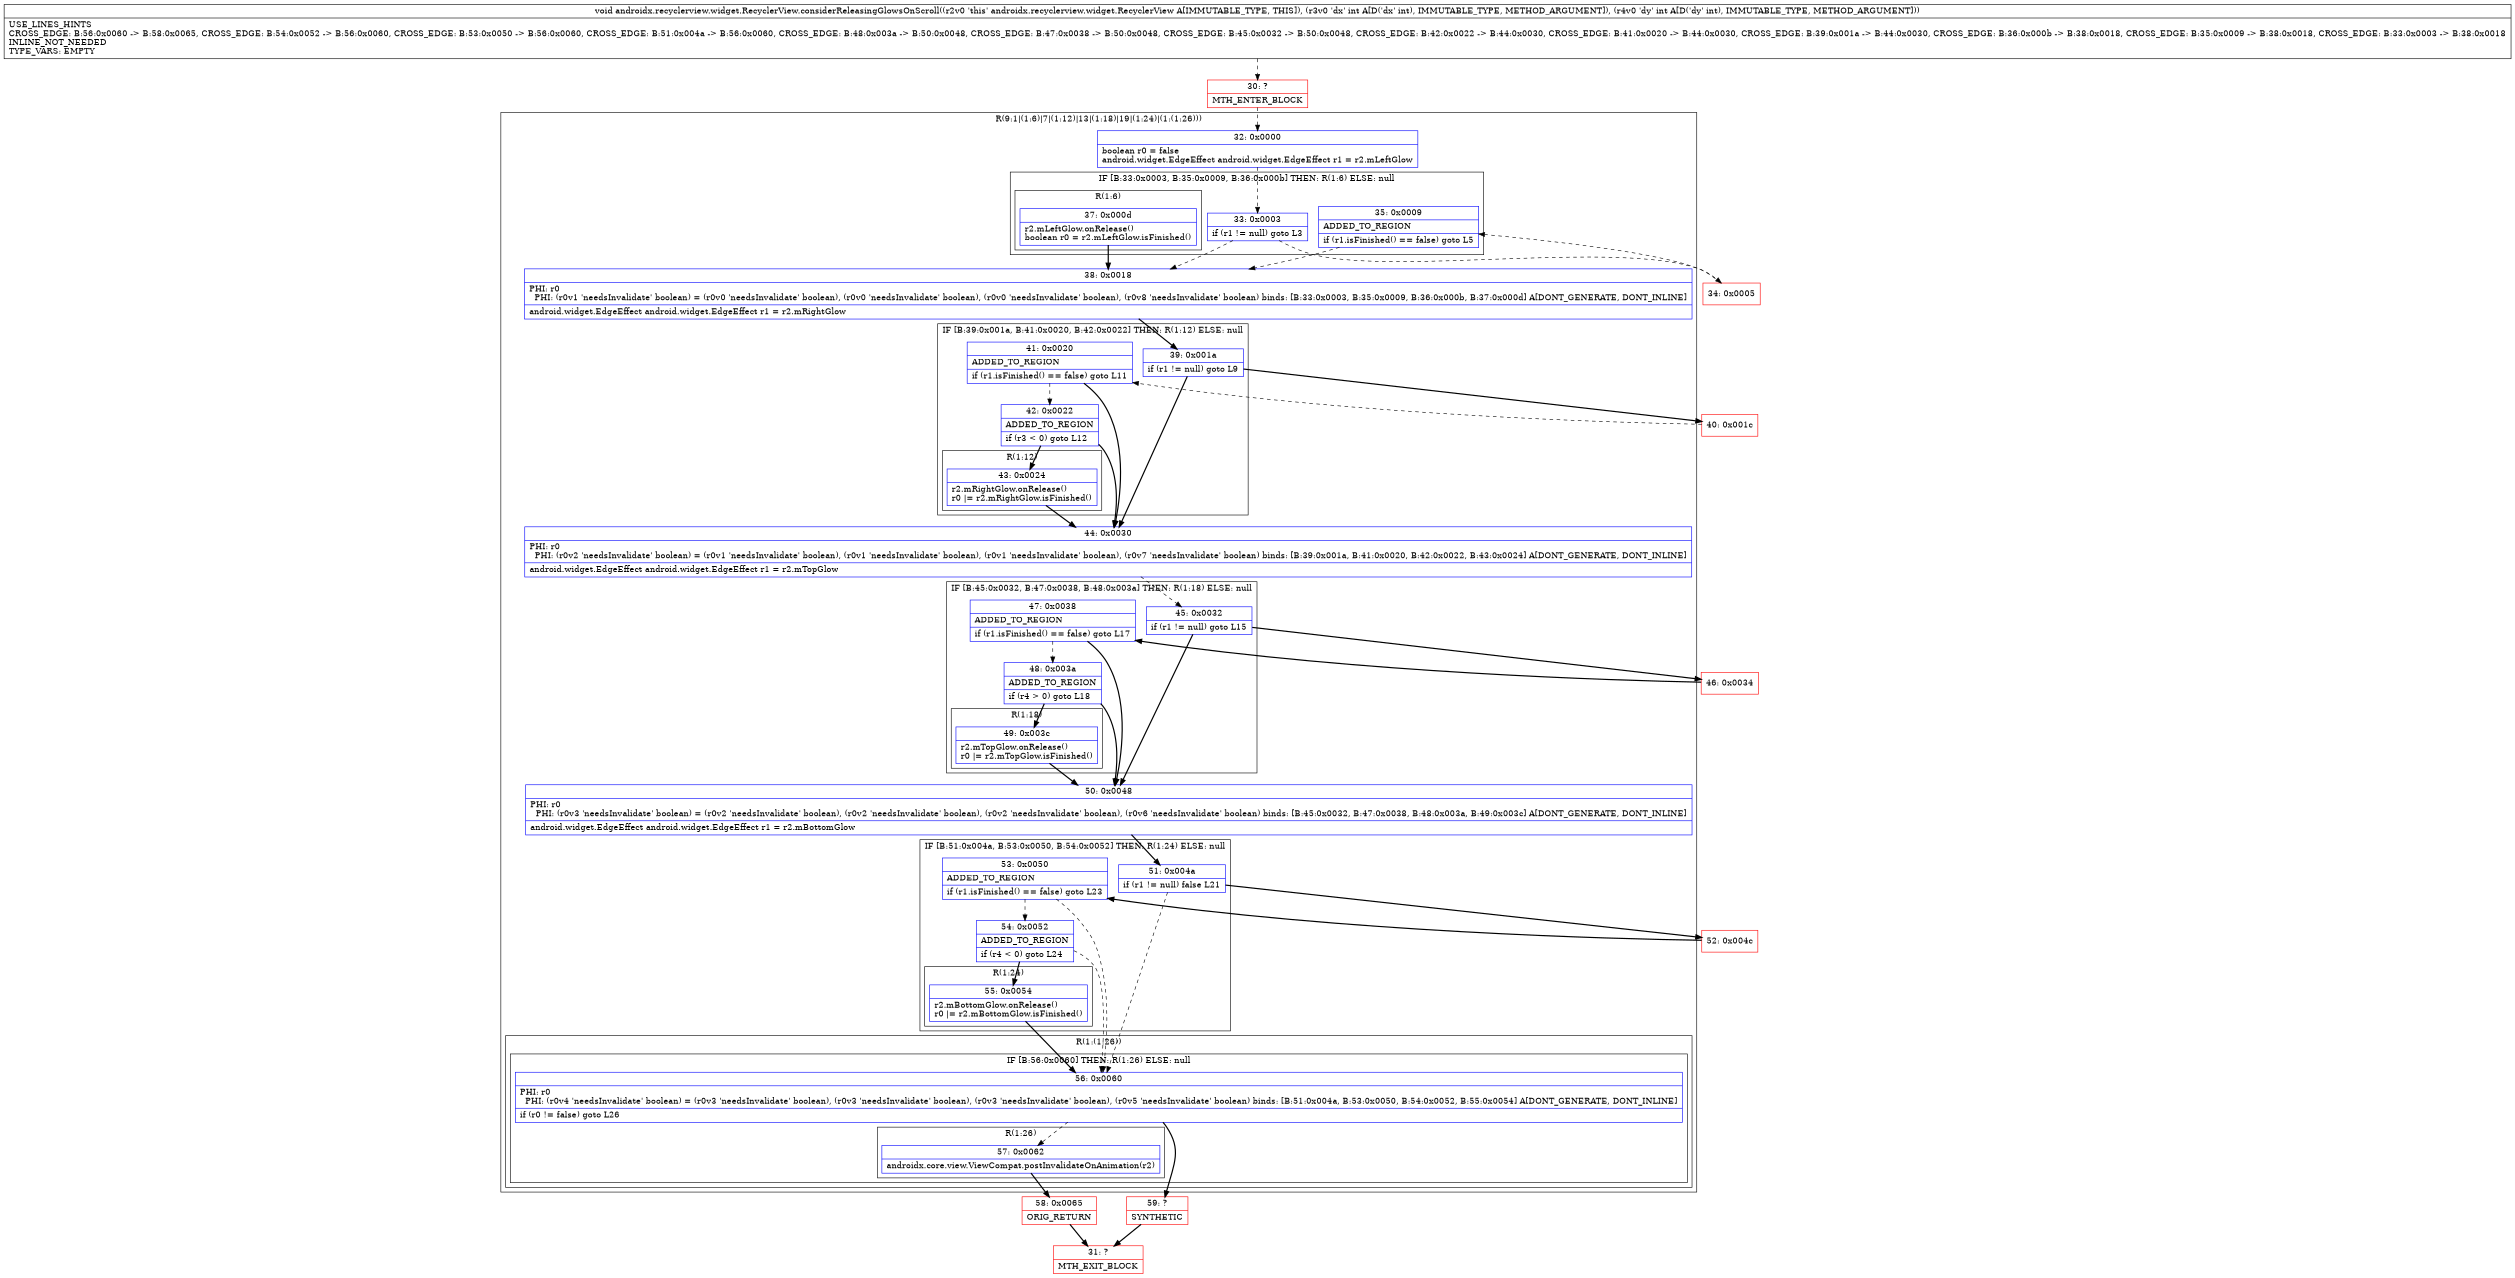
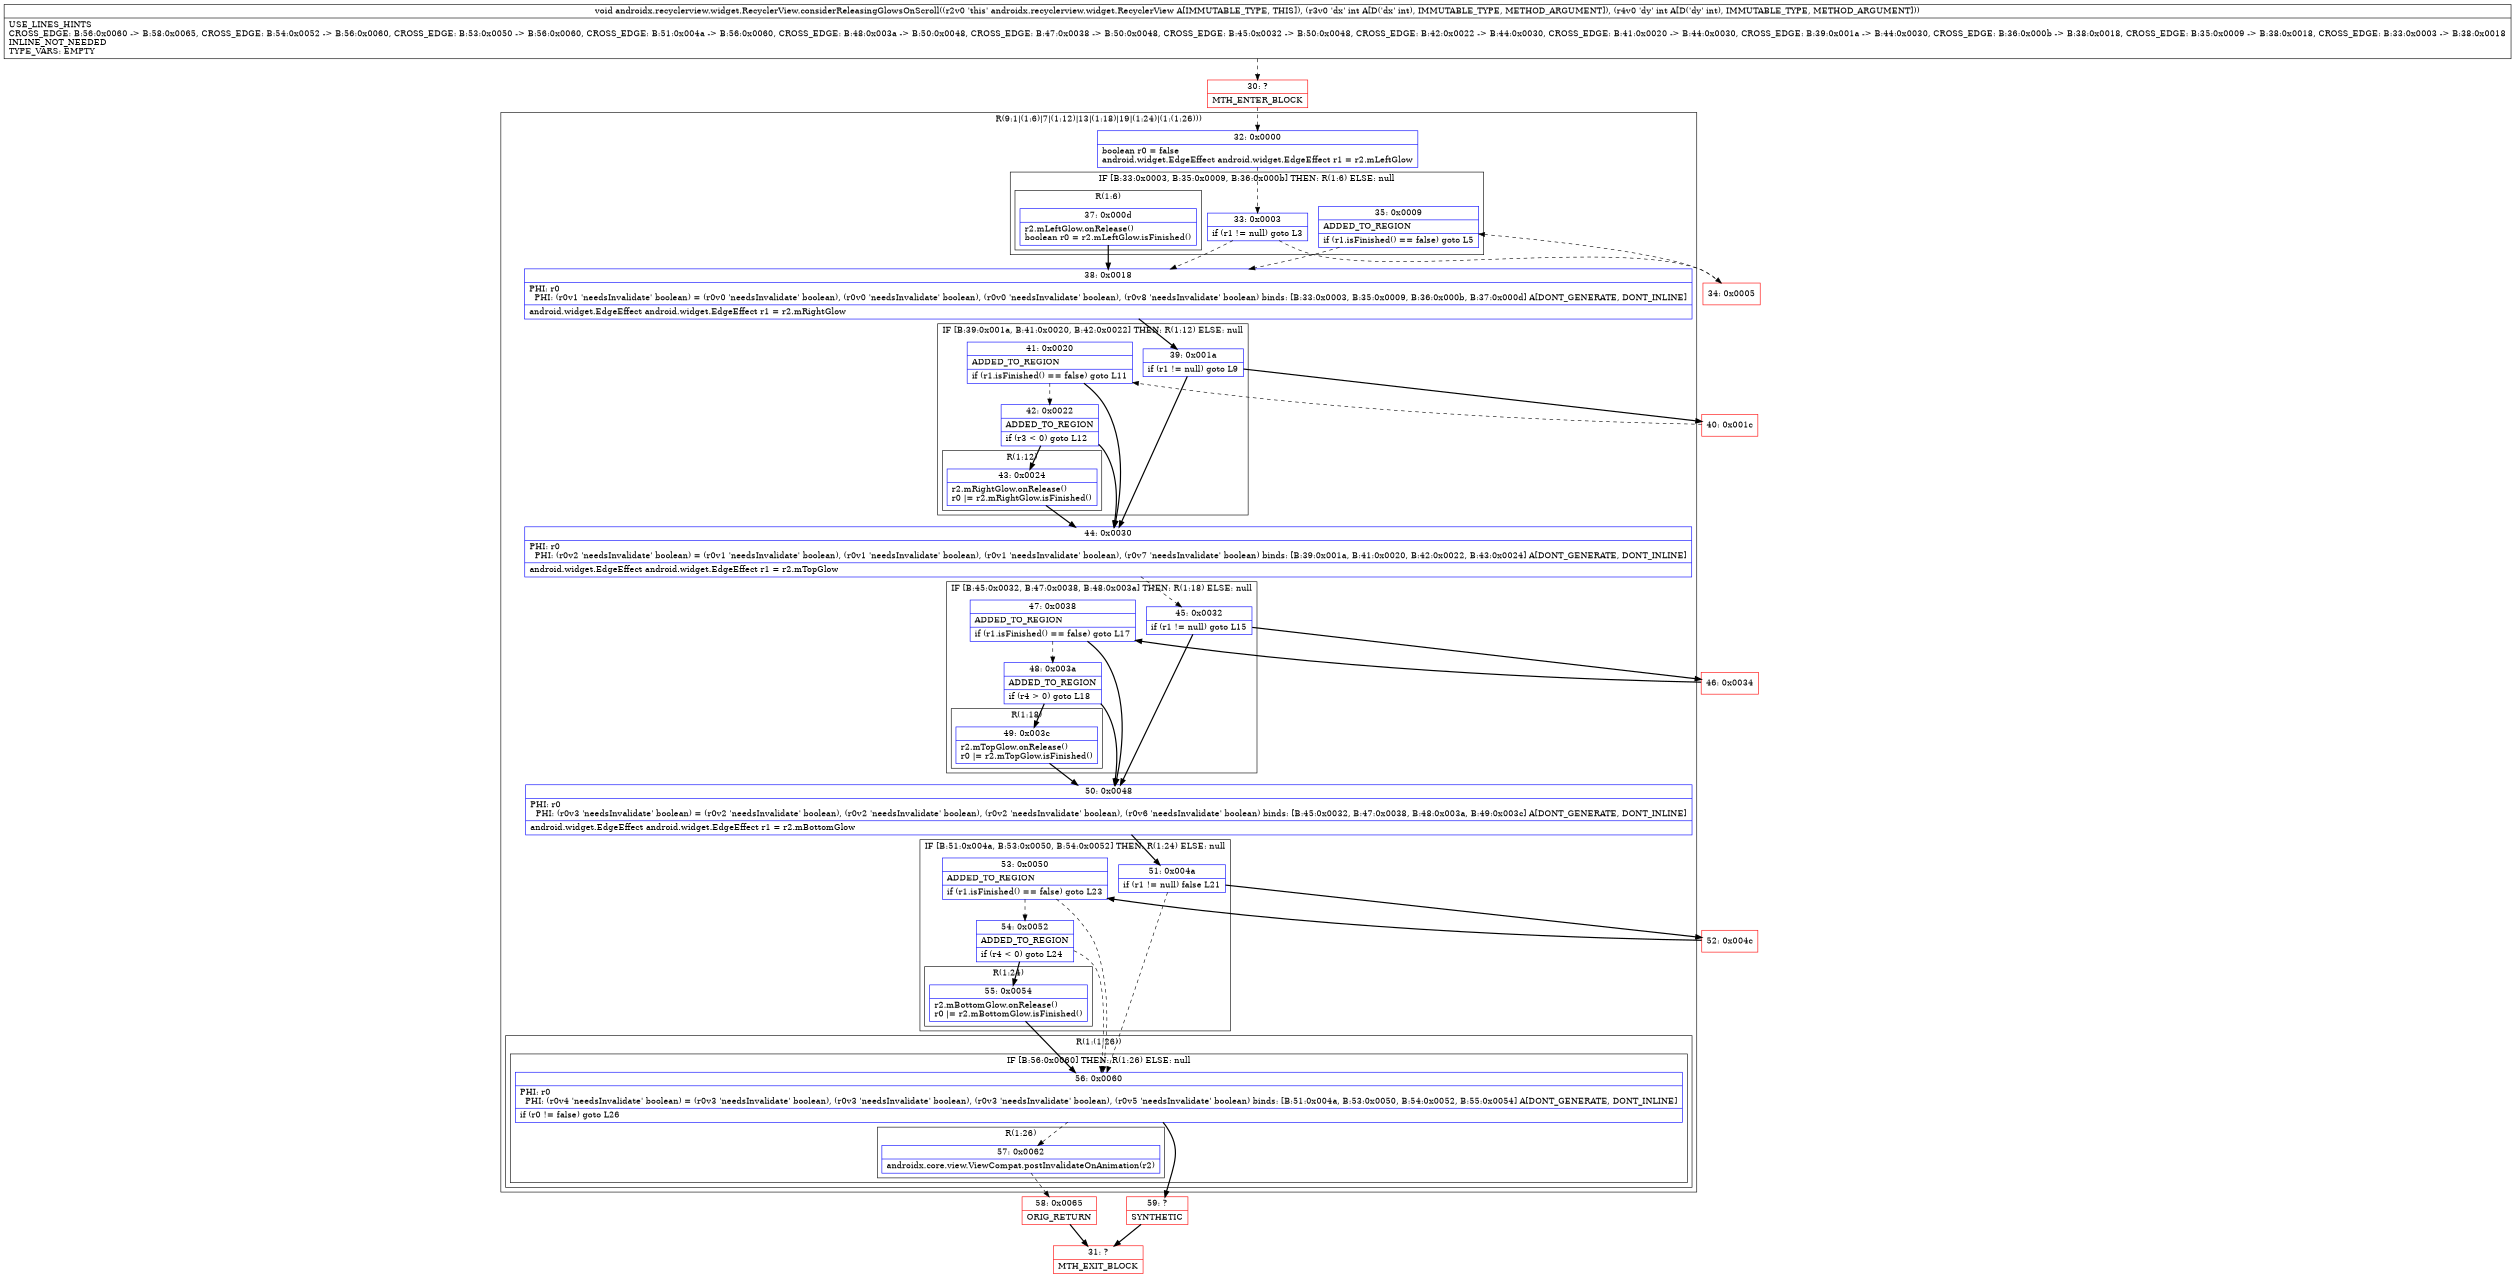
edge "57: 0x0062" -> "58: 0x0065": style bold -> dashed
